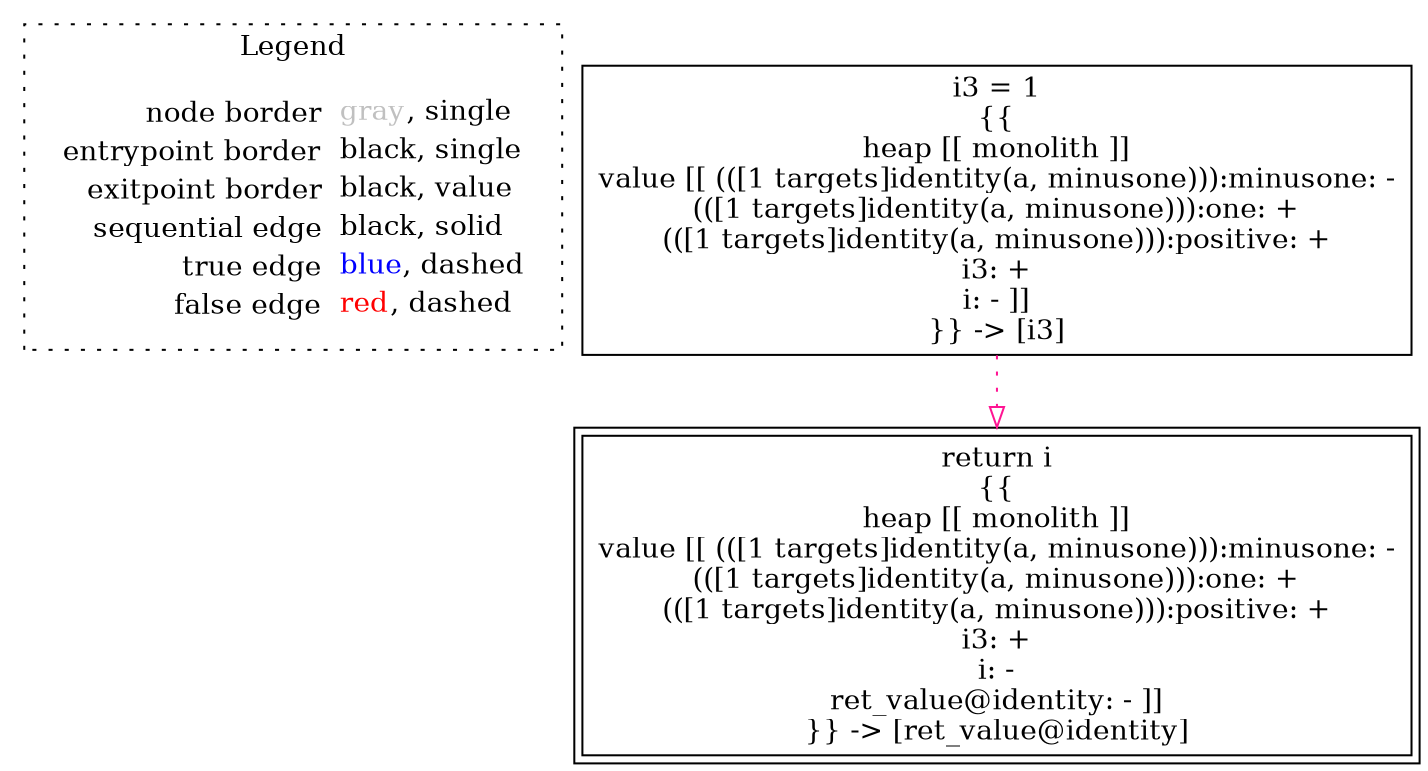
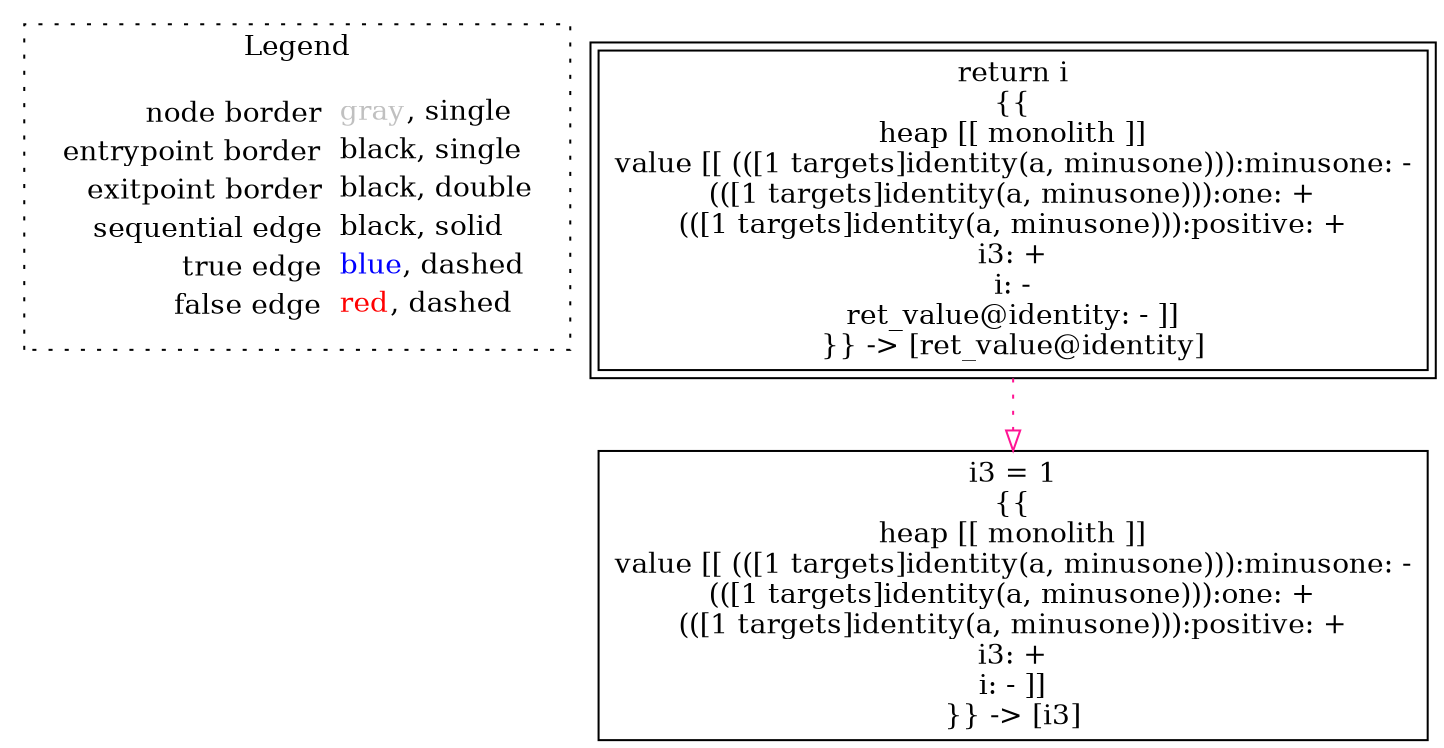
node "node border": text ", value" -> ", double"
edge "i3 = 1" -> "return i": reversed
